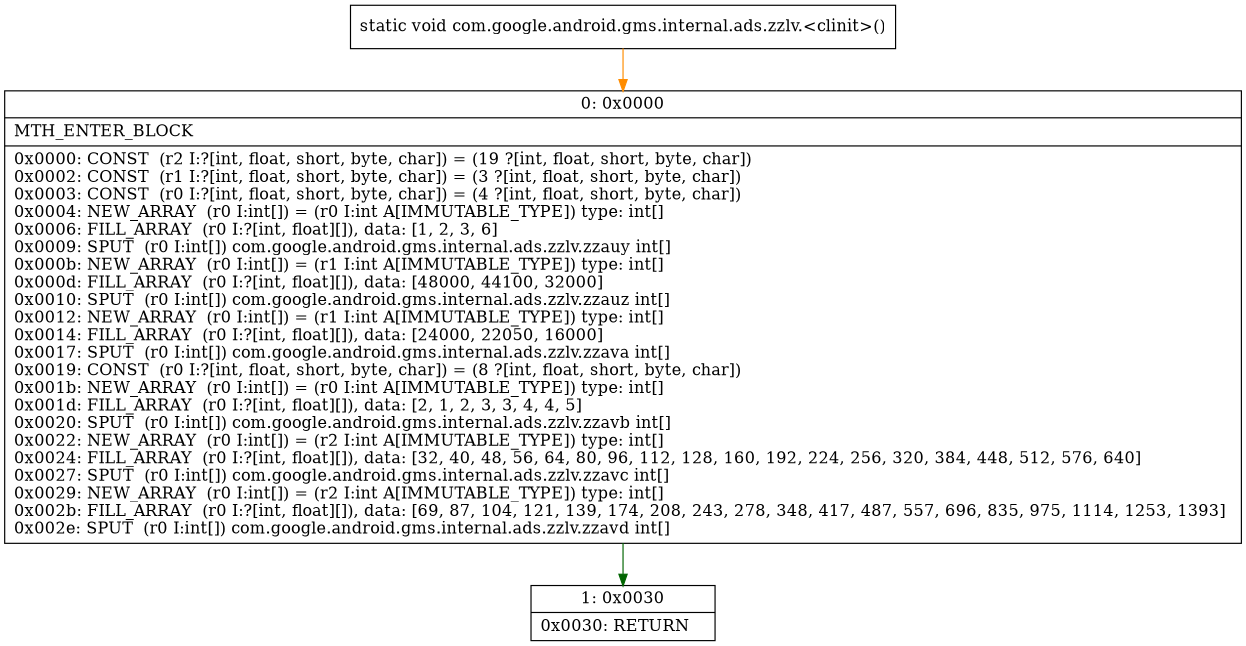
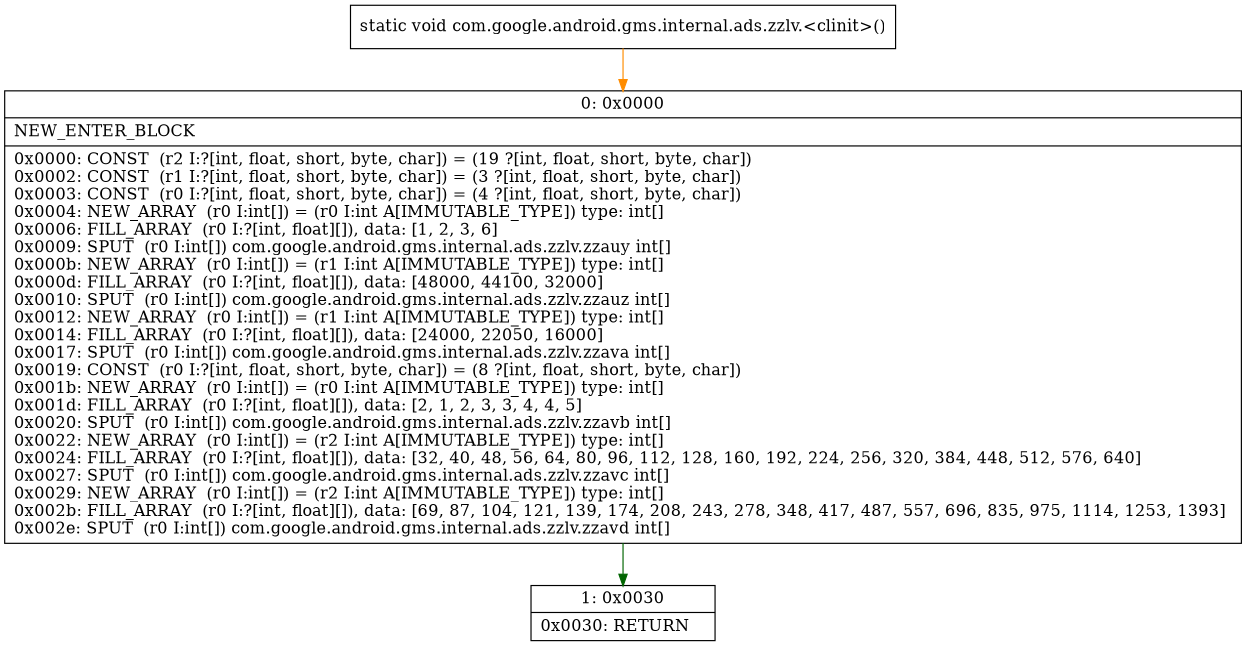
node "0: 0x0000": text "MTH_ENTER_BLOCK" -> "NEW_ENTER_BLOCK"
